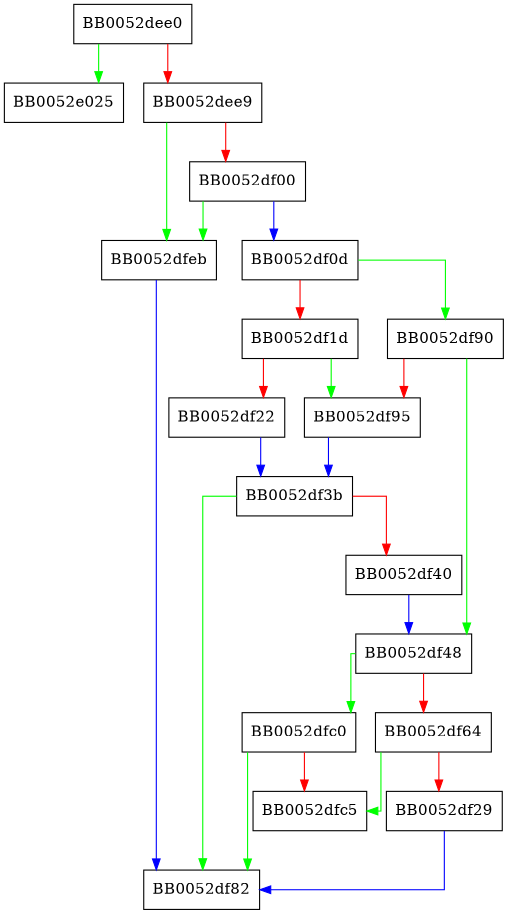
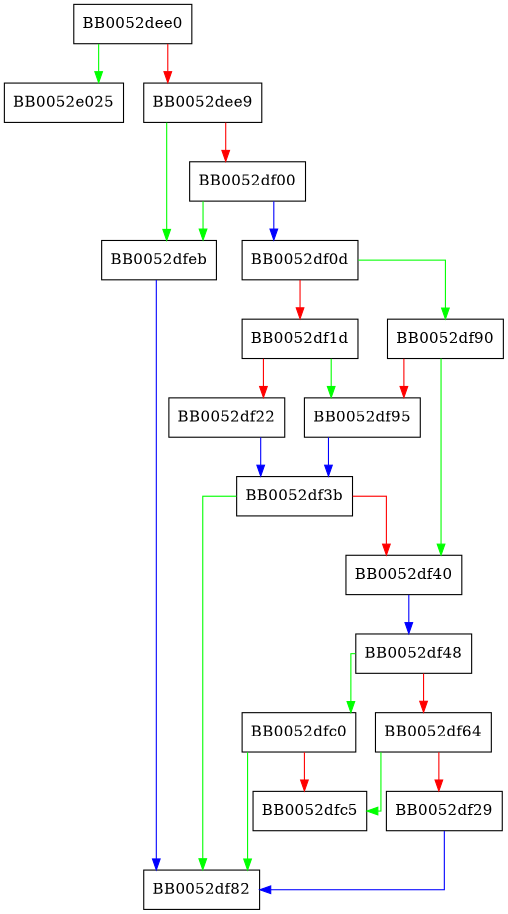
edge "BB0052df90" -> "BB0052df48": now "BB0052df90" -> "BB0052df40"
